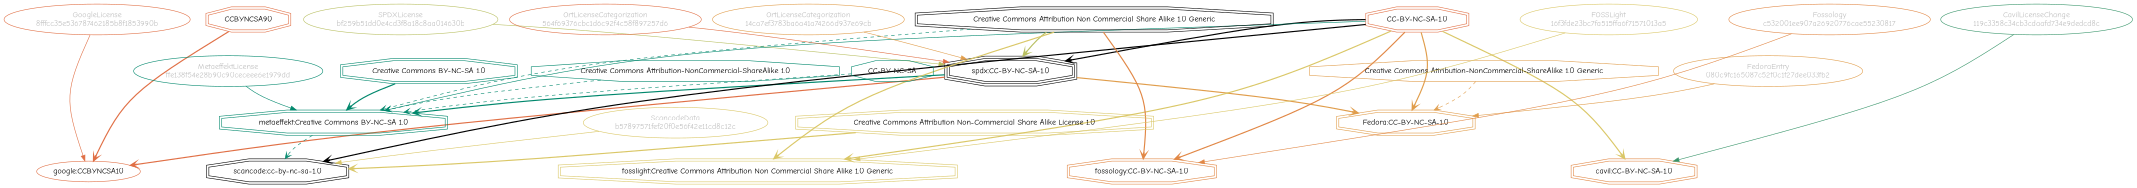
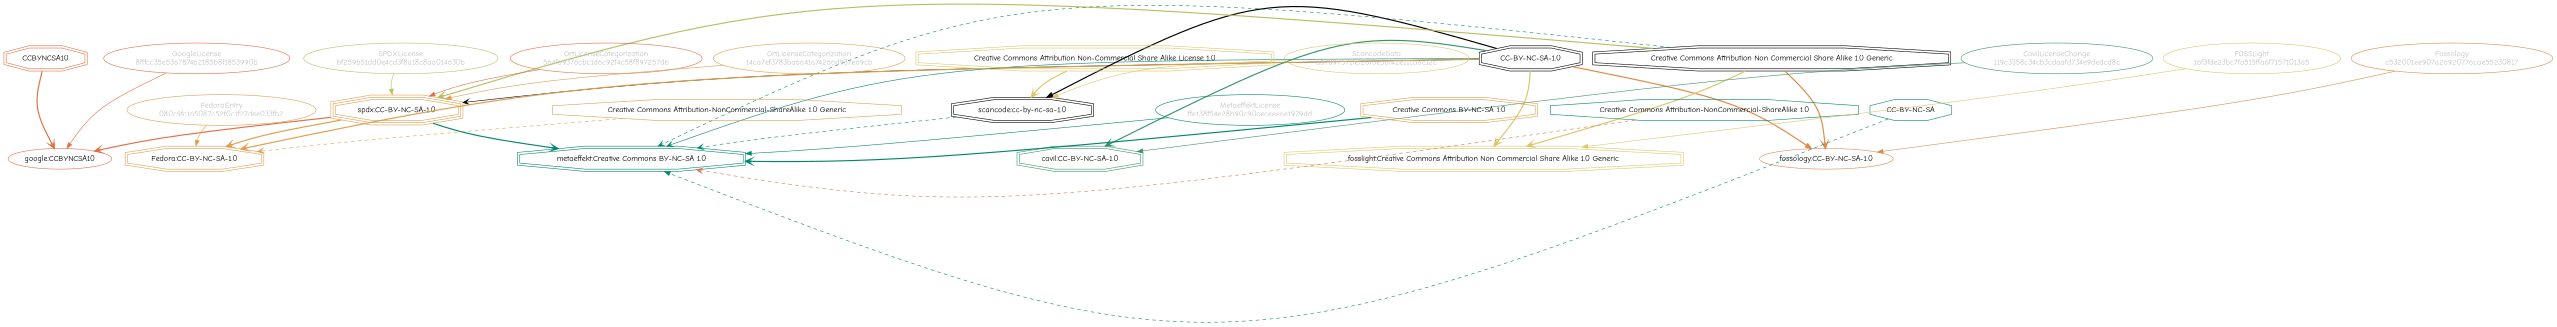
node "CCBYNCSA90": label "CCBYNCSA90" -> "CCBYNCSA10"
node "CC-BY-NC-SA-1.0": color #e06f45 -> black
edge "CC-BY-NC-SA-1.0" -> "spdx:CC-BY-NC-SA-1.0": style bold -> solid
node "Creative Commons BY-NC-SA 1.0": color #00876c -> #e09d4b
node "spdx:CC-BY-NC-SA-1.0": color black -> #e09d4b
edge "CC-BY-NC-SA-1.0" -> "scancode:cc-by-nc-sa-1.0": arrowhead vee -> normal
edge "CC-BY-NC-SA-1.0" -> "cavil:CC-BY-NC-SA-1.0": color #dac767 -> #379469
edge "CC-BY-NC-SA" -> "metaeffekt:Creative Commons BY-NC-SA 1.0": arrowhead vee -> normal
edge "Creative Commons Attribution-NonCommercial-ShareAlike 1.0" -> "metaeffekt:Creative Commons BY-NC-SA 1.0": color #00876c -> #e06f45
edge "CC-BY-NC-SA-1.0" -> "fossology:CC-BY-NC-SA-1.0": arrowhead vee -> normal
edge "metaeffekt:Creative Commons BY-NC-SA 1.0" -> "scancode:cc-by-nc-sa-1.0": reversed
node "fossology:CC-BY-NC-SA-1.0": shape doubleoctagon -> ellipse
node "cavil:CC-BY-NC-SA-1.0": color #e18745 -> #379469
